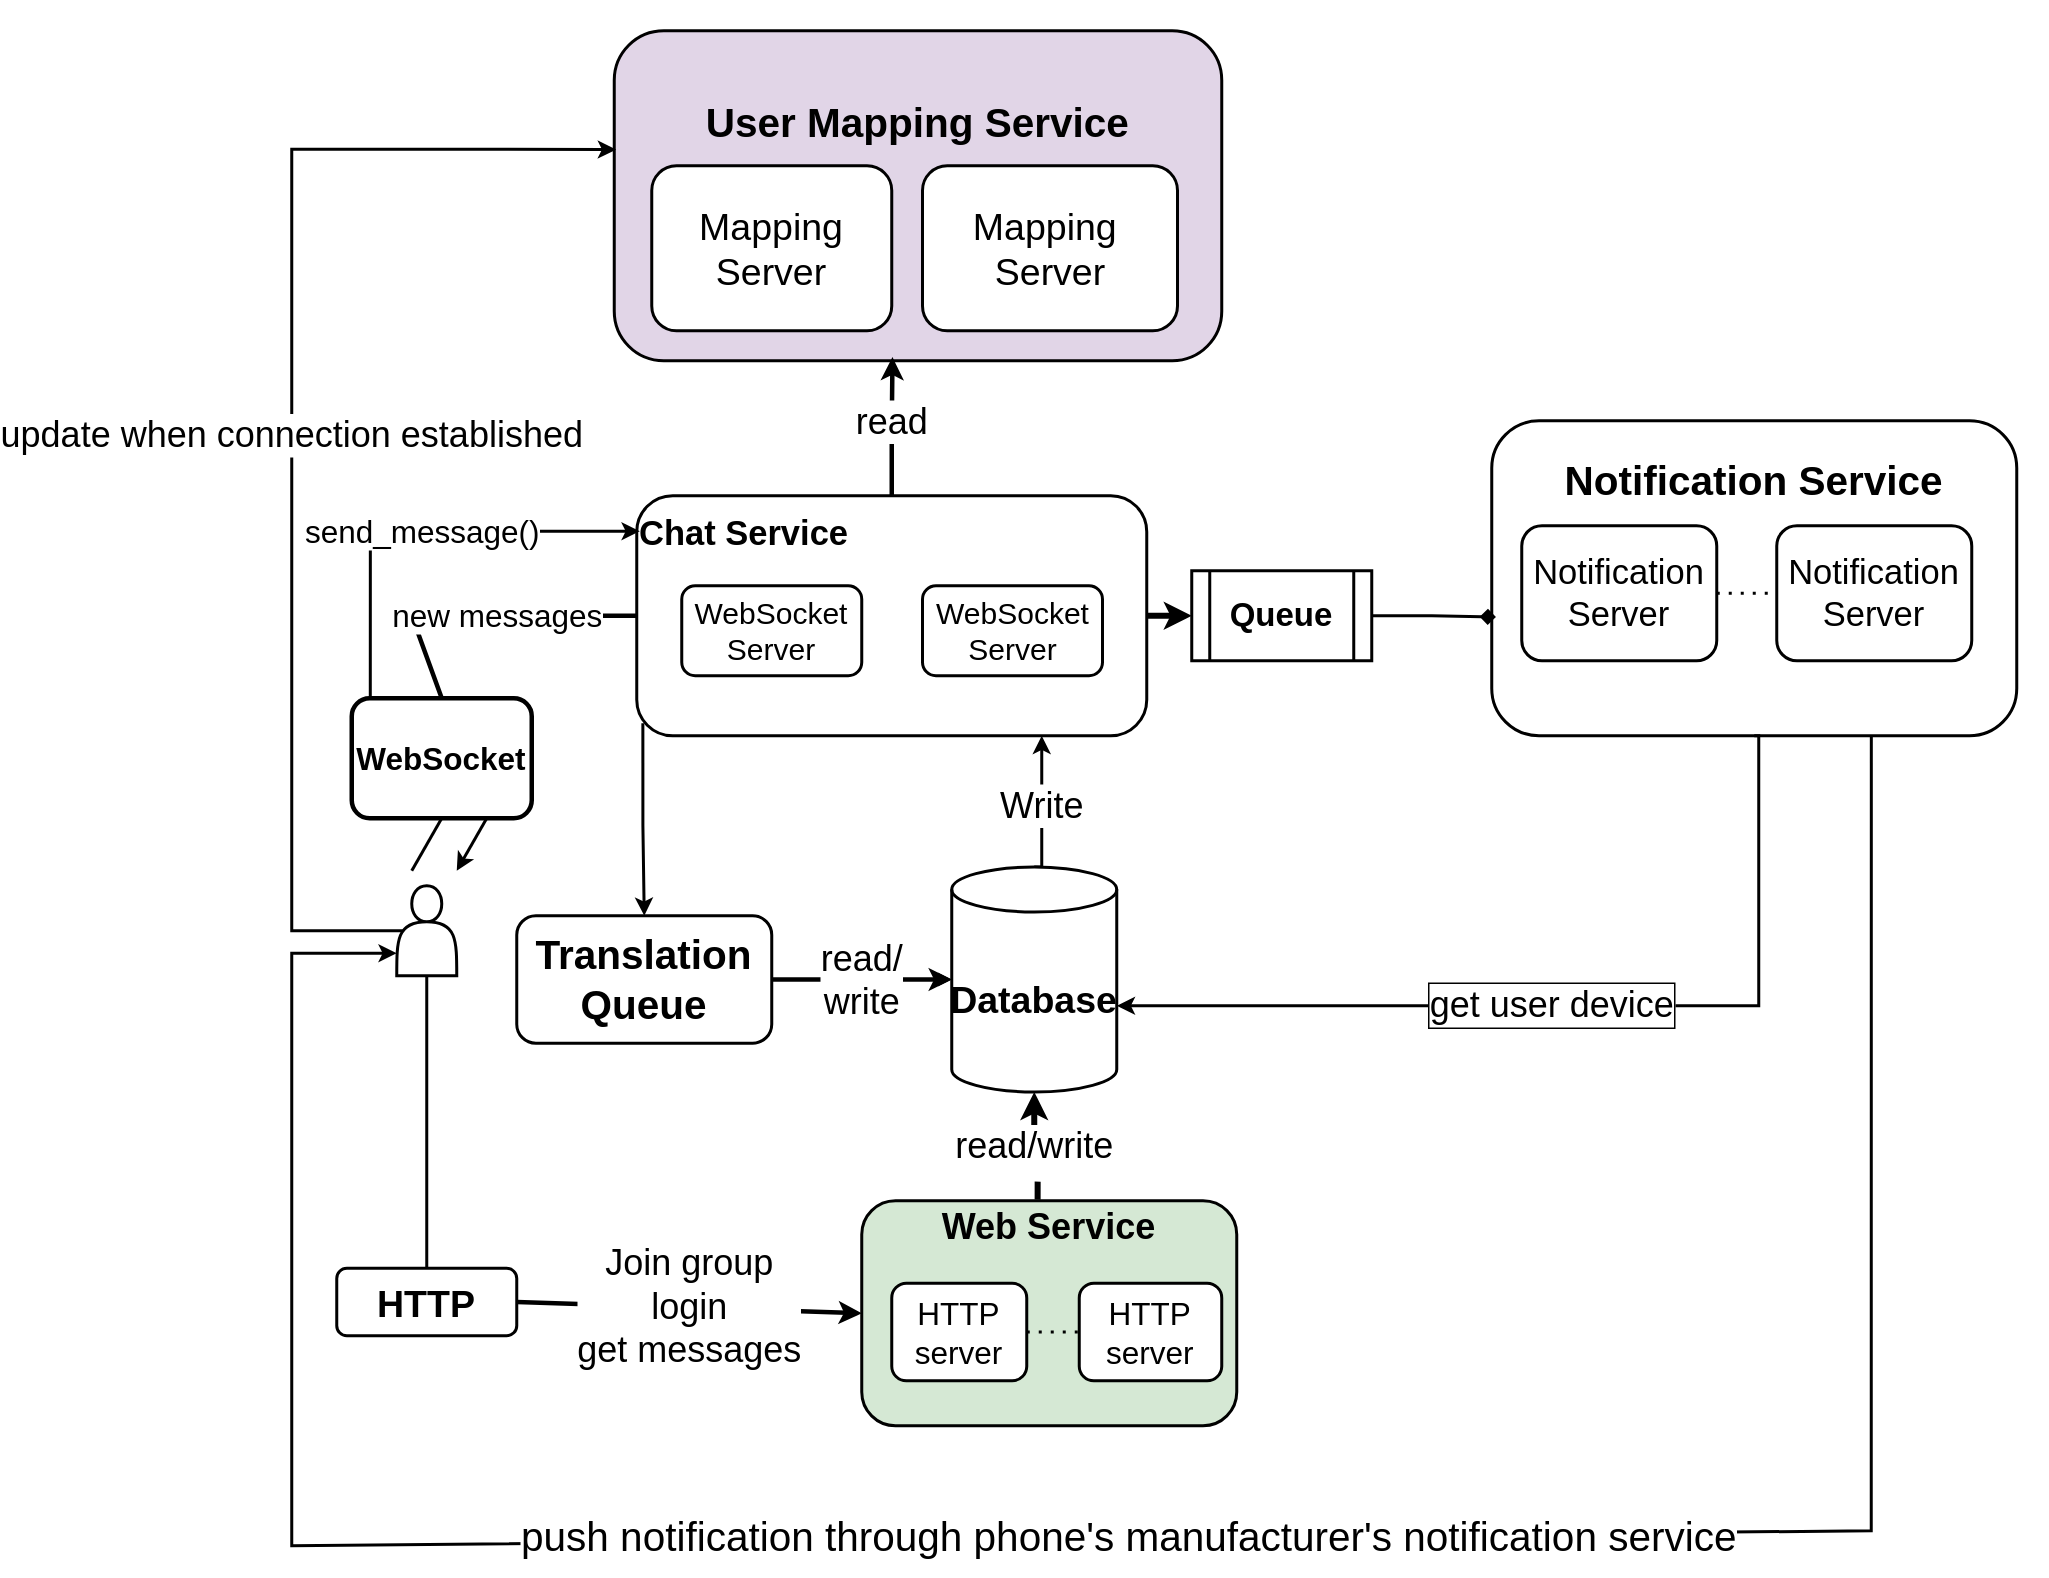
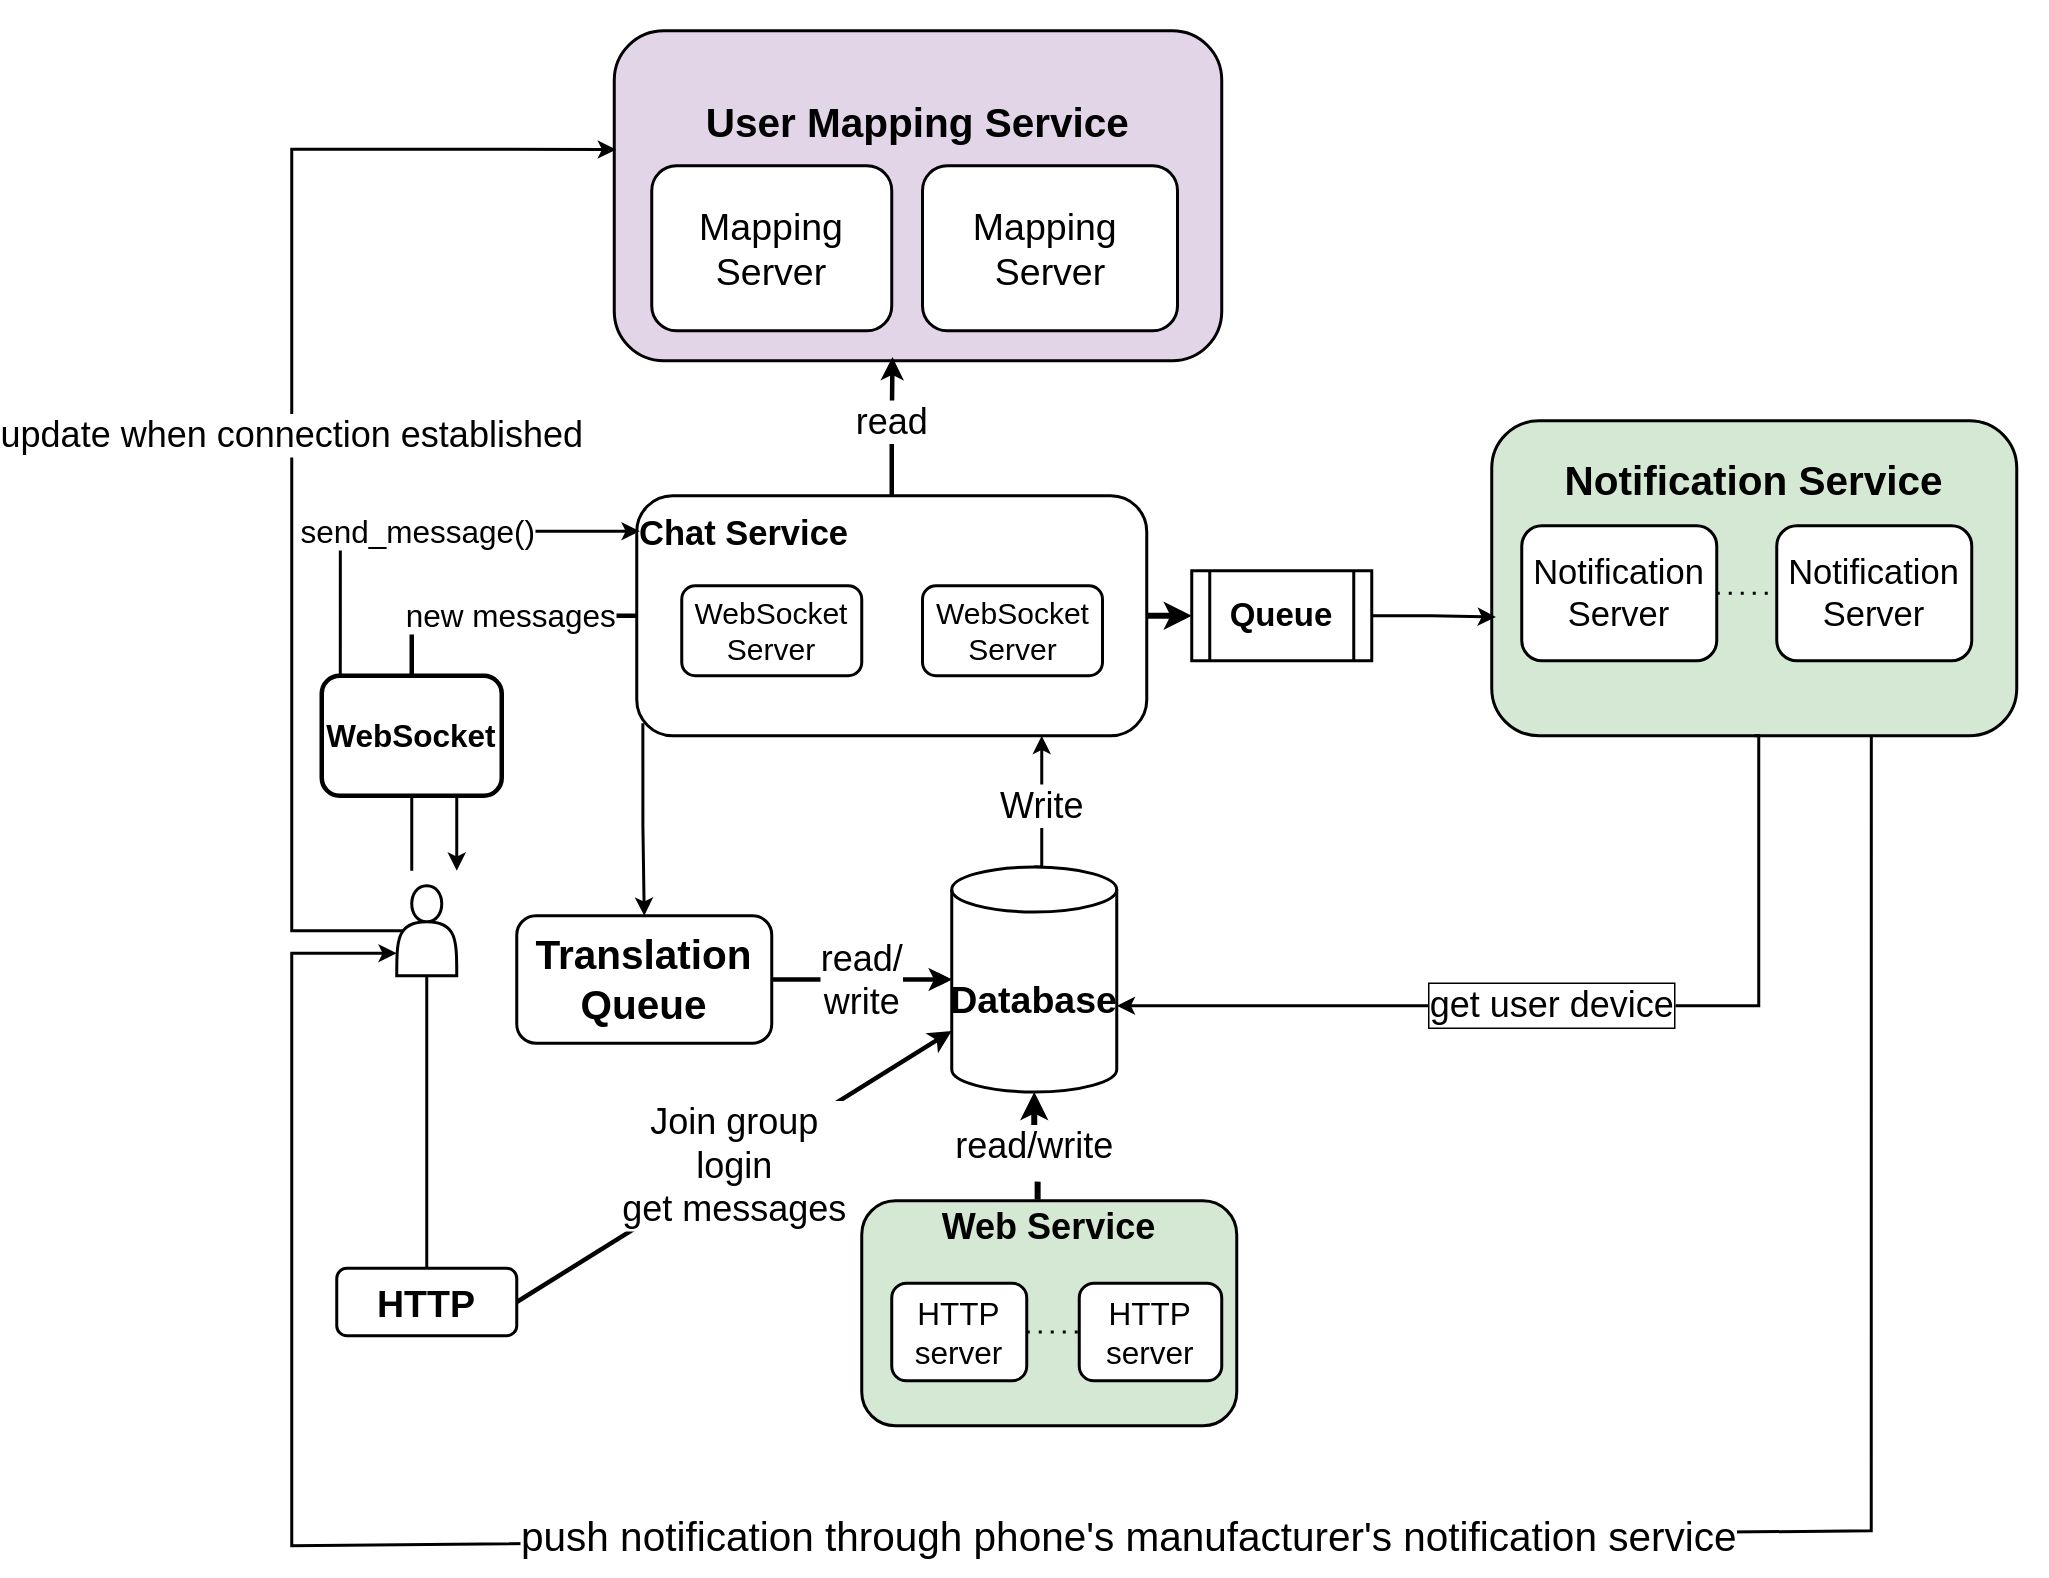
node "Notification Service": fillcolor #ffffff -> #d5e8d4
edge "Queue" -> "Notification Service": arrowhead diamond -> classic
node "WebSocket": moved (442, 758) -> (412, 736)
edge "HTTP" -> "Web Service": now "HTTP" -> "Database"
